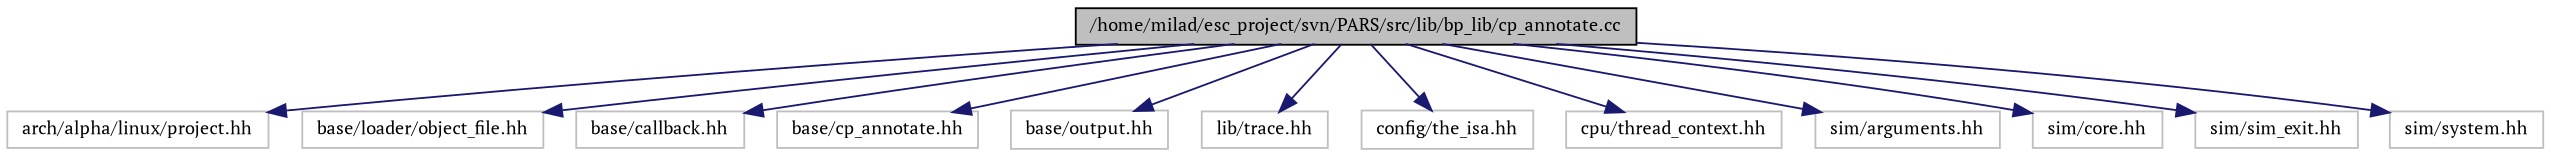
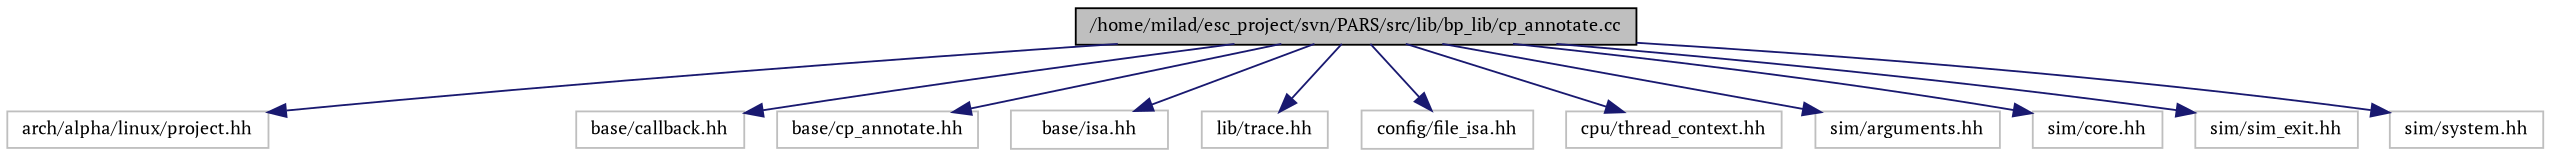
node "base/loader/object_file.hh": removed
node "base/output.hh": label "base/output.hh" -> "base/isa.hh"
node "config/the_isa.hh": label "config/the_isa.hh" -> "config/file_isa.hh"
